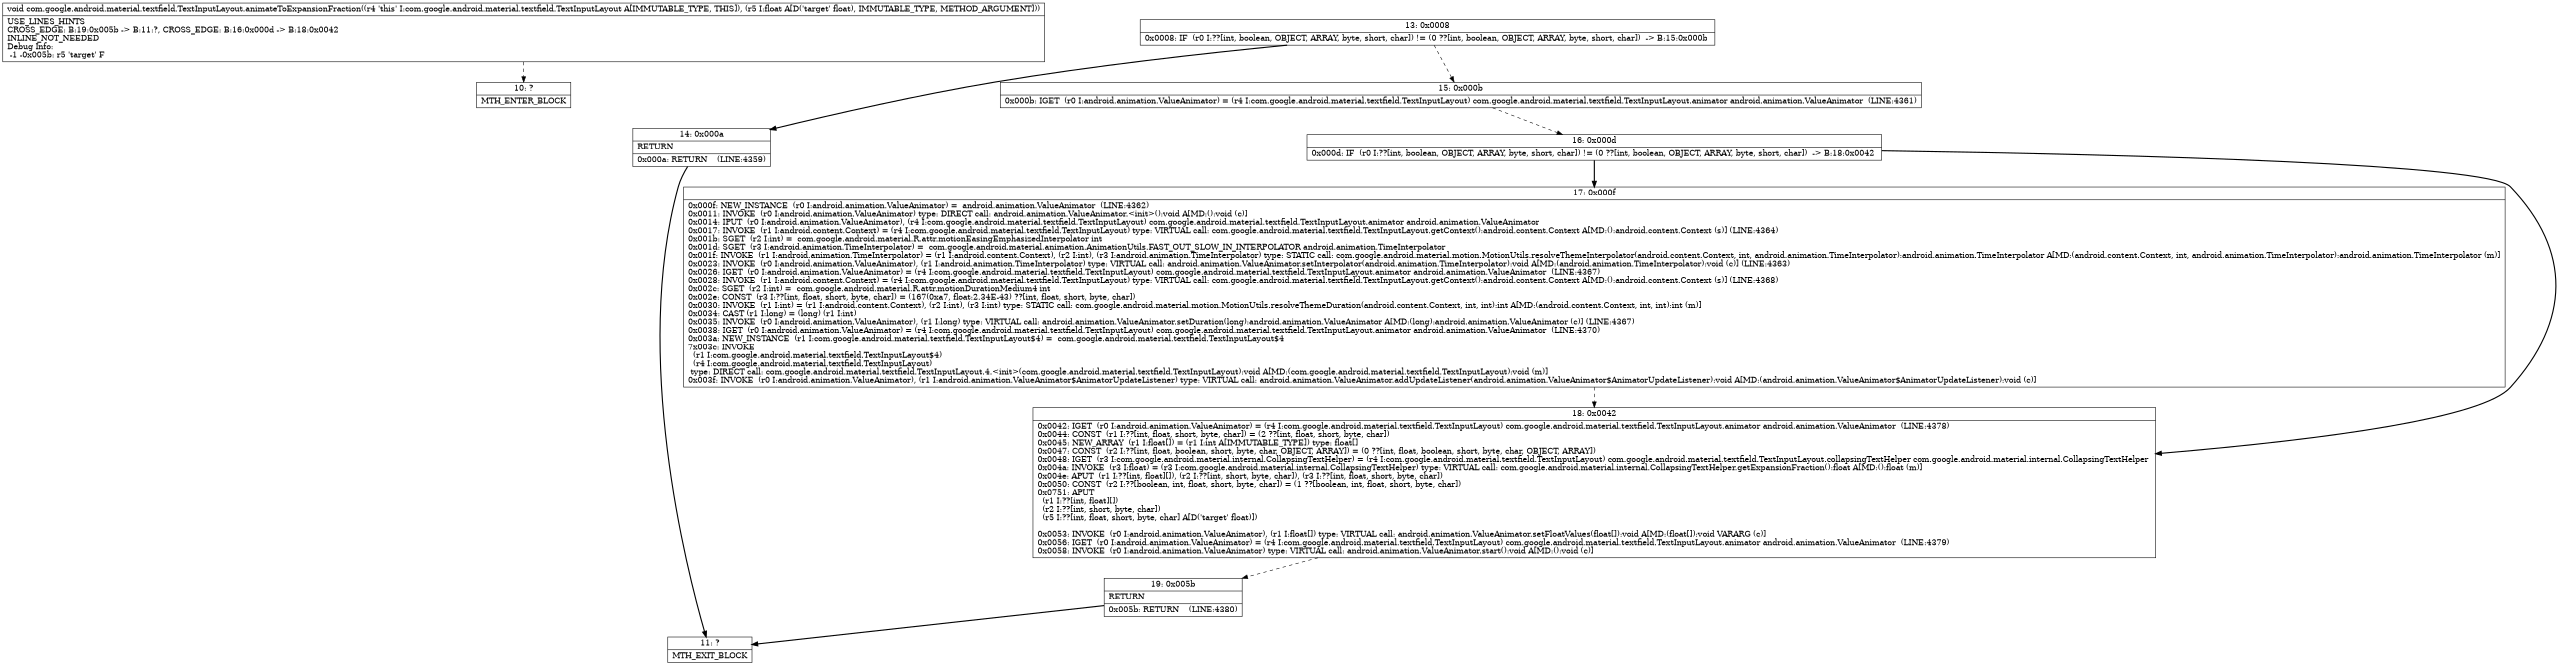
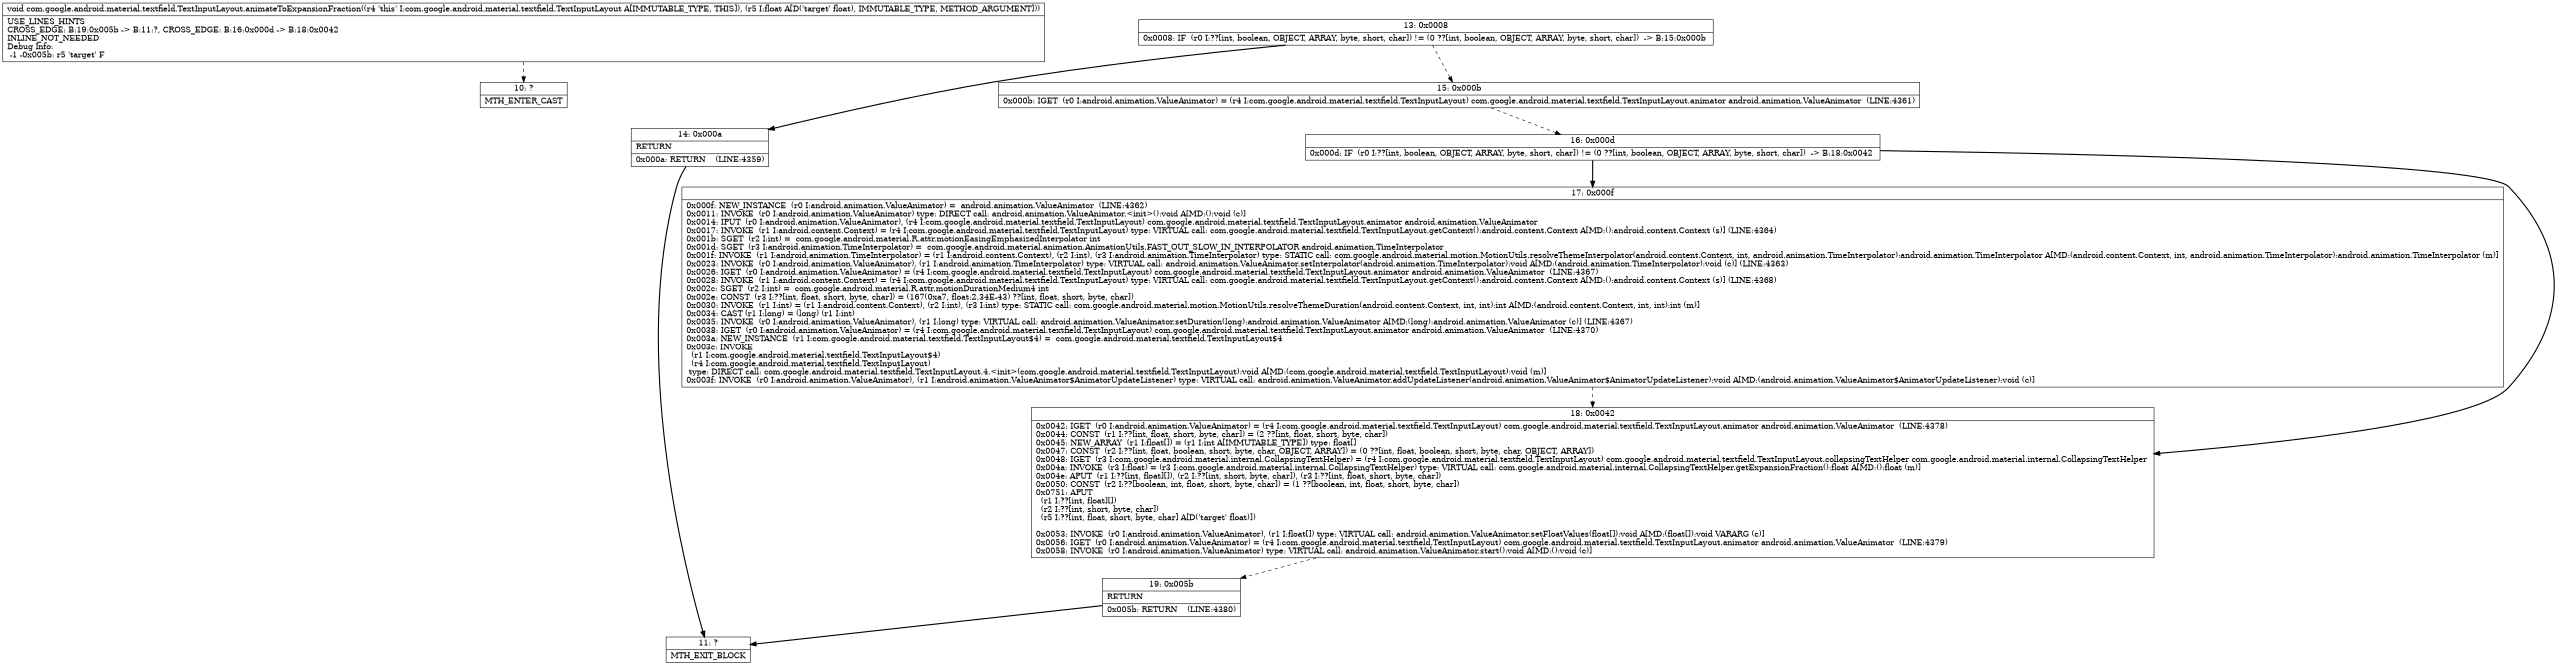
node "10: ?": text "MTH_ENTER_BLOCK" -> "MTH_ENTER_CAST"
node "17: 0x000f": text "7x003c: INVOKE" -> "0x003c: INVOKE"
